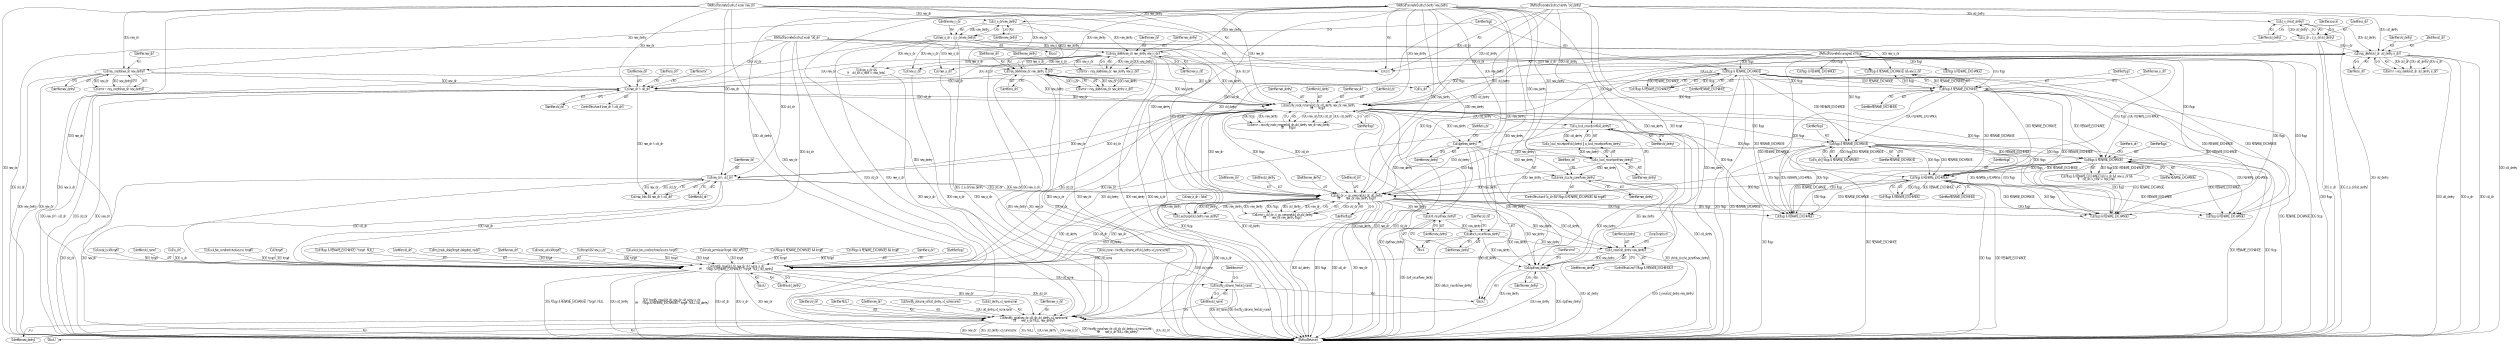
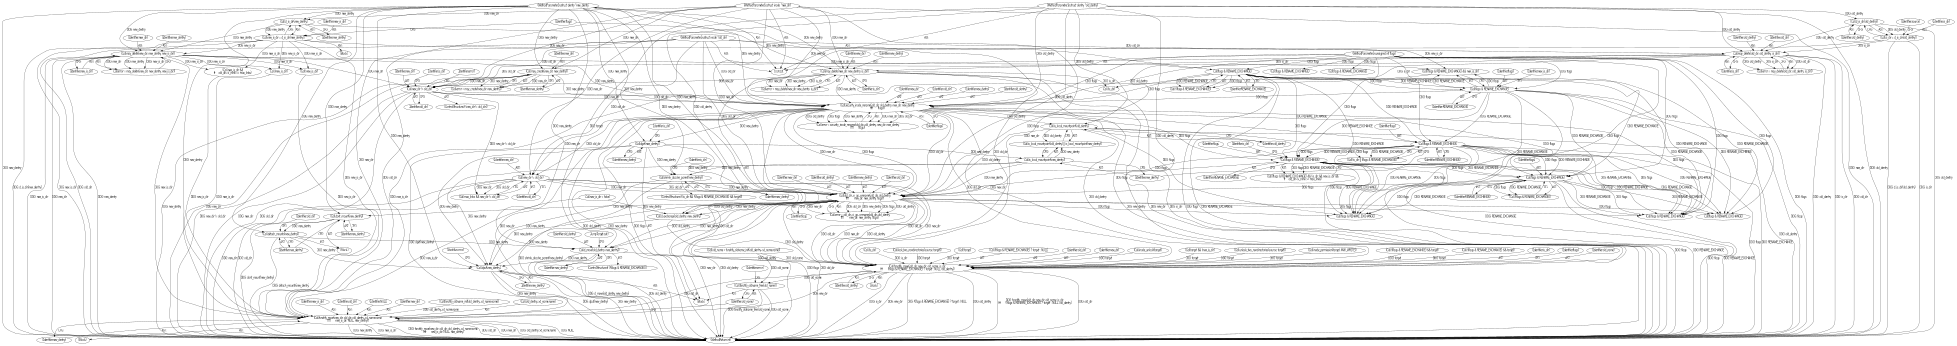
edge "(MethodParameterIn,struct dentry *new_dentry)" -> "(Call,is_local_mountpoint(new_dentry))": removed, label "DDG: new_dentry"
node "(Call,inode_lock(target))": removed
node "(Call,try_break_deleg(target, delegated_inode))": removed
